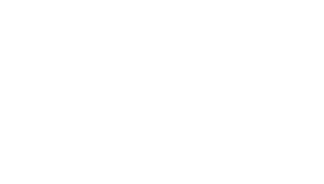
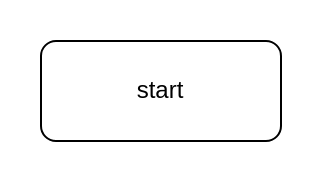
node "start": added
